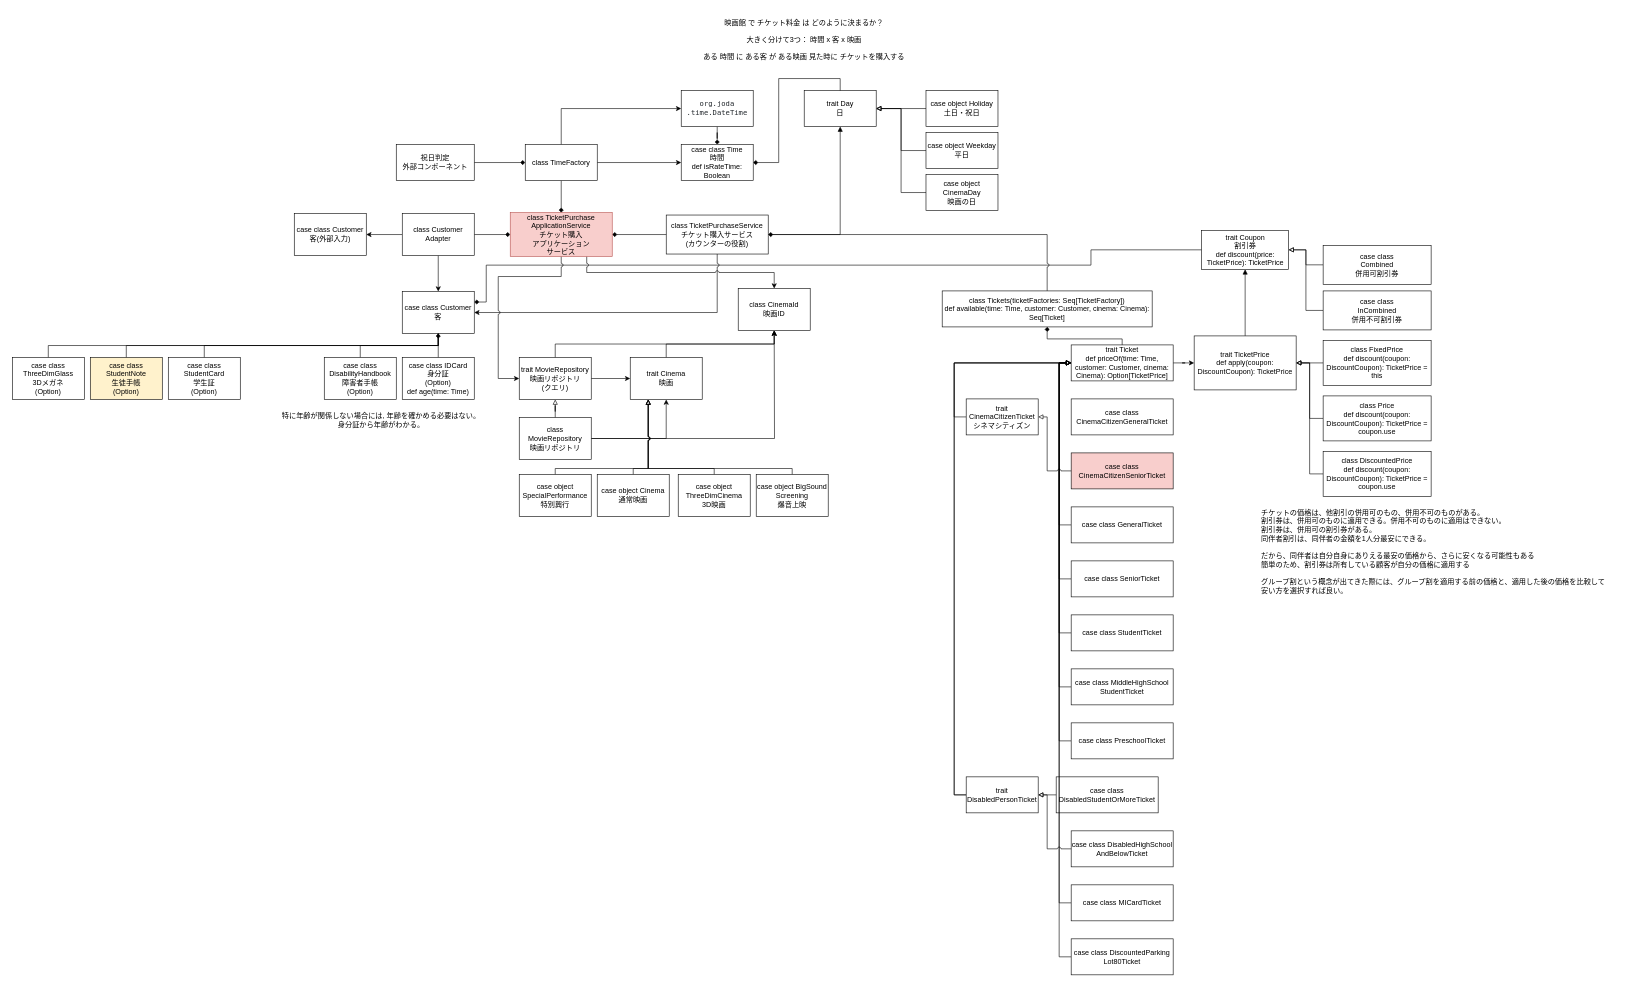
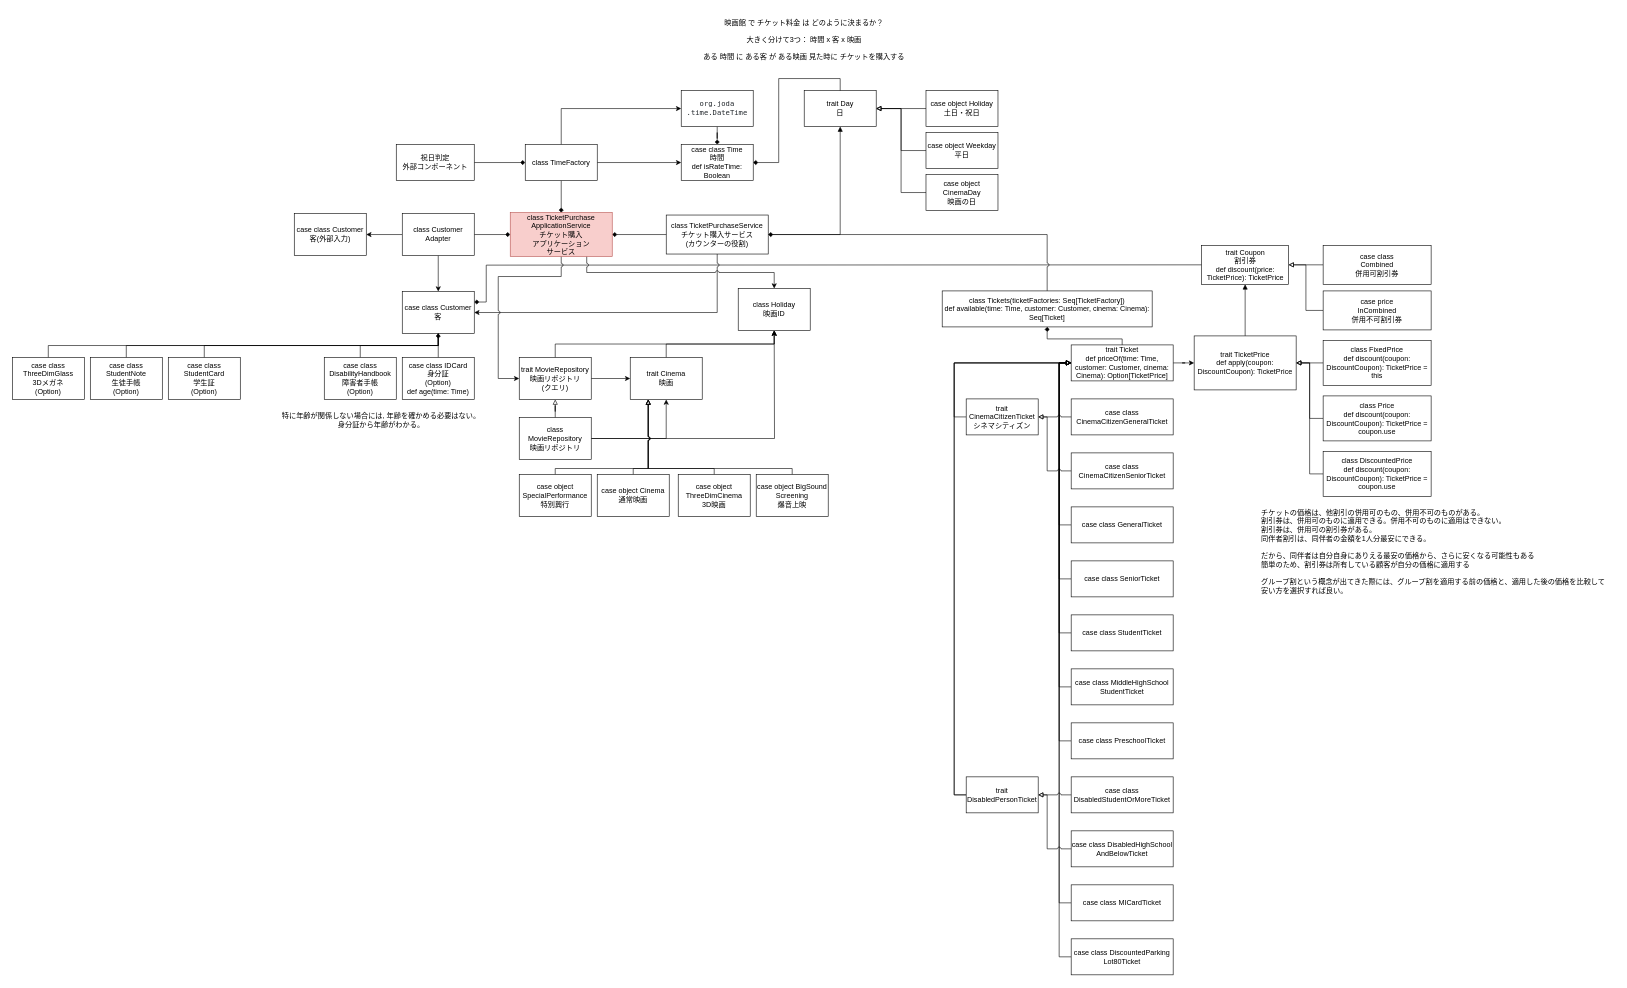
node "trait Coupon 割引券 def discount(price: TicketPrice): TicketPrice": moved (1245, 250) -> (1245, 265)
node "class CinemaId 映画ID": label "class CinemaId 映画ID" -> "class Holiday 映画ID"
node "case class InCombined 併用不可割引券": label "case class InCombined 併用不可割引券" -> "case price InCombined 併用不可割引券"
node "case class StudentNote 生徒手帳 (Option)": fillcolor #fff2cc -> #ffffff
edge "case class CinemaCitizenGeneralTicket" -> "trait CinemaCitizenTicket シネマシティズン": added
node "case class CinemaCitizenSeniorTicket": fillcolor #f8cecc -> #ffffff
node "case class DisabledStudentOrMoreTicket": moved (1107, 795) -> (1122, 795)
